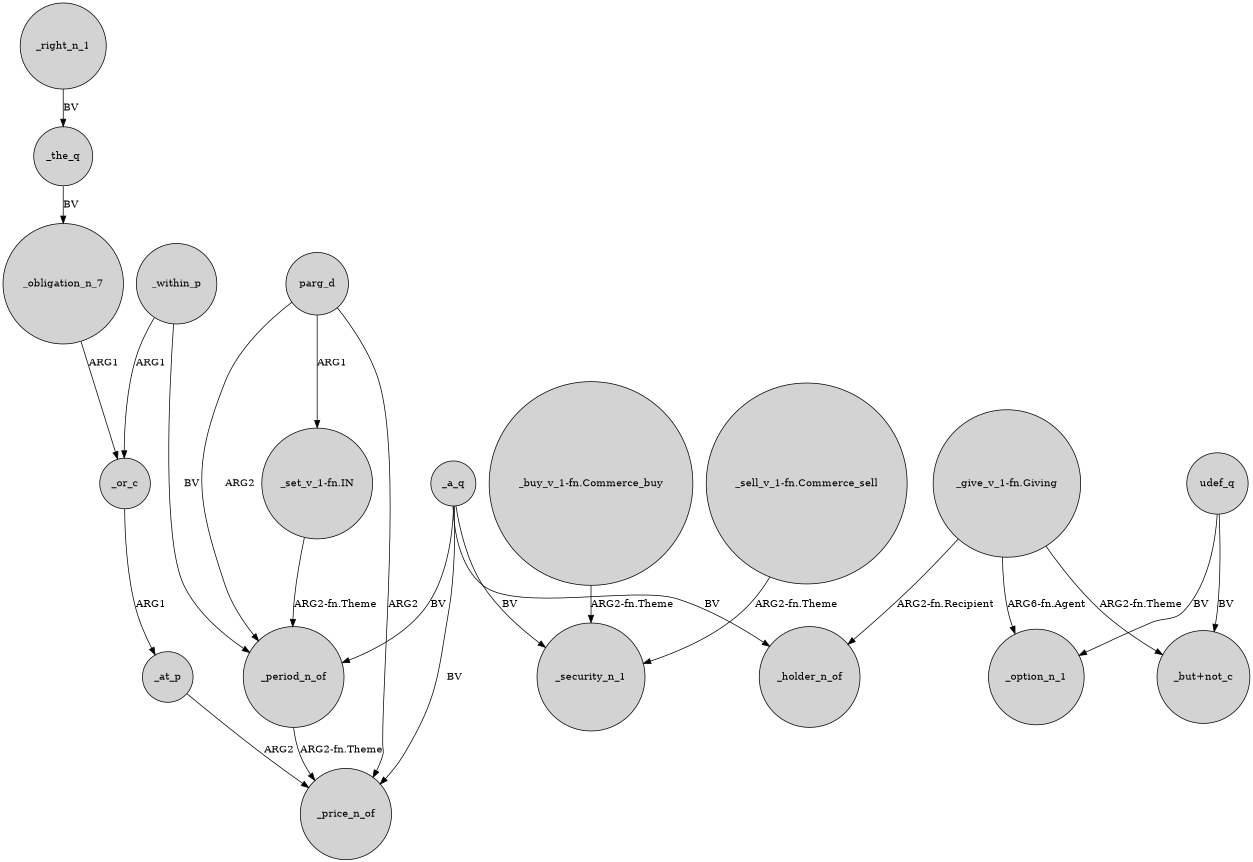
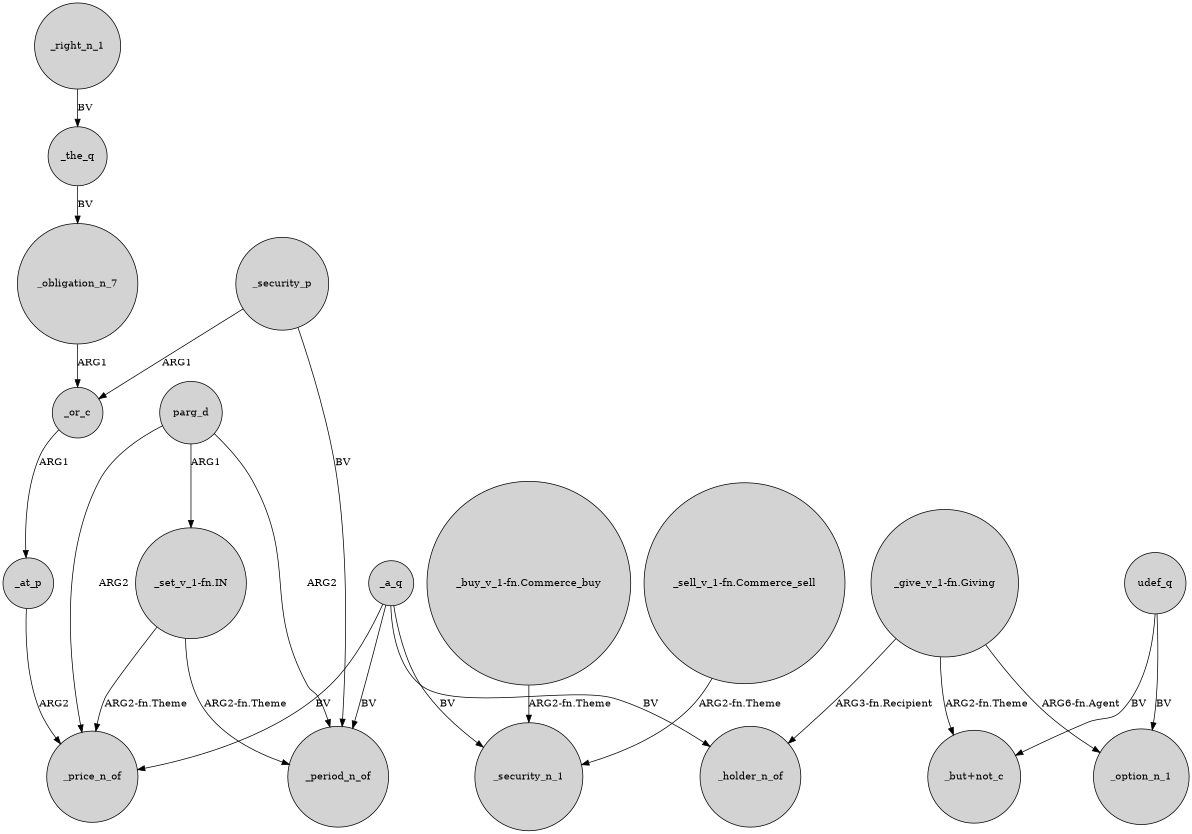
node "_within_p": label "_within_p" -> "_security_p"
edge "_give_v_1-fn.Giving" -> "_holder_n_of": label "ARG2-fn.Recipient" -> "ARG3-fn.Recipient"
edge "_period_n_of" -> "_price_n_of": now "_set_v_1-fn.IN" -> "_price_n_of"
